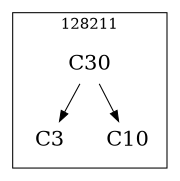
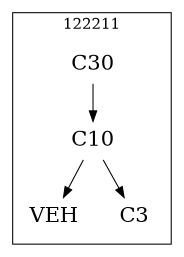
cluster "128211": label "128211" -> "122211"
edge "C30" -> "C3": now "C10" -> "C3"
node "VEH": added
